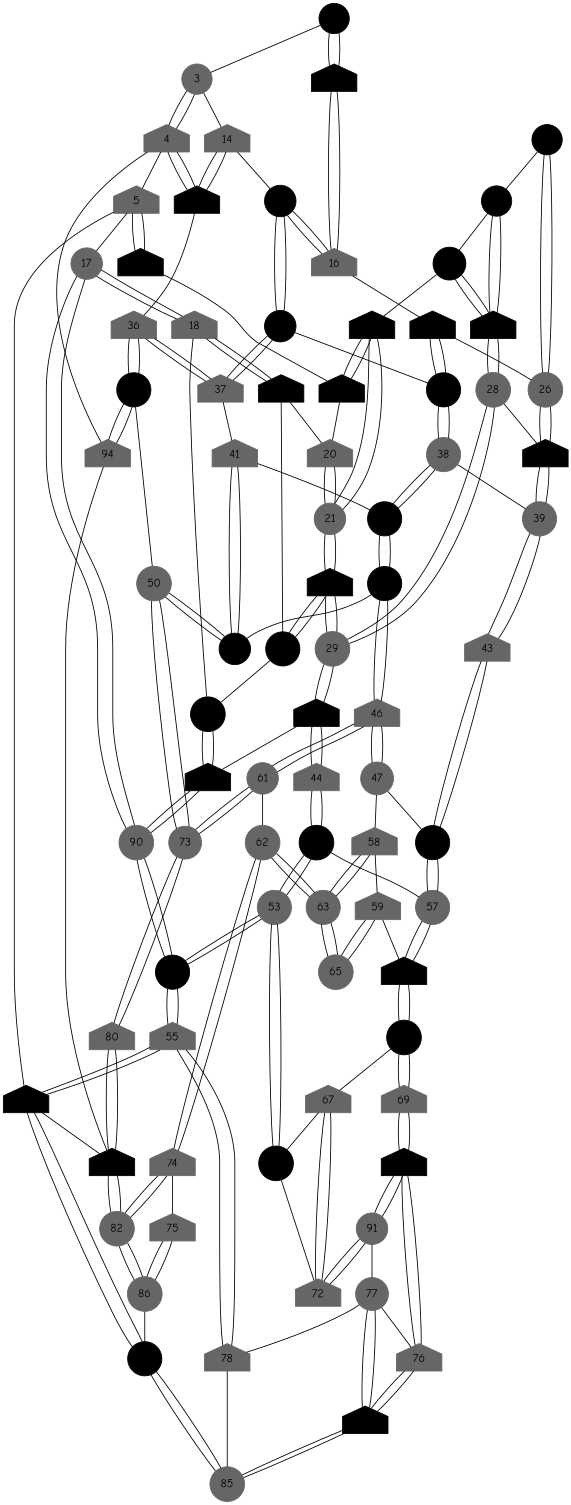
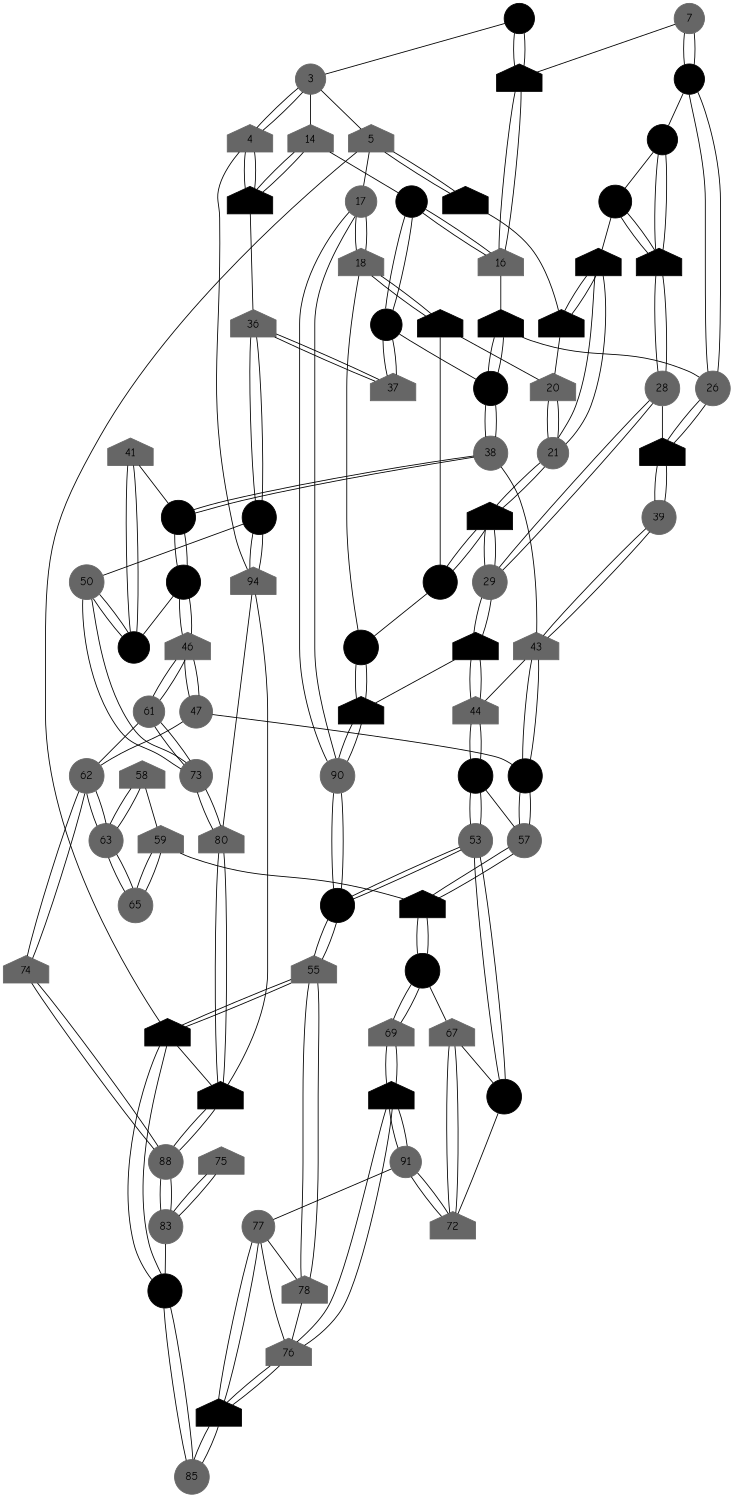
node "7": added
edge "4" -- "5": now "3" -- "5"
edge "37" -- "41": removed
edge "38" -- "39": now "38" -- "43"
edge "43" -- "44": added
edge "94" -- "80": added
edge "47" -- "58": now "47" -- "62"
edge "74" -- "75": removed
node "82": label "82" -> "88"
node "86": label "86" -> "83"
edge "78" -- "85": now "78" -- "76"
